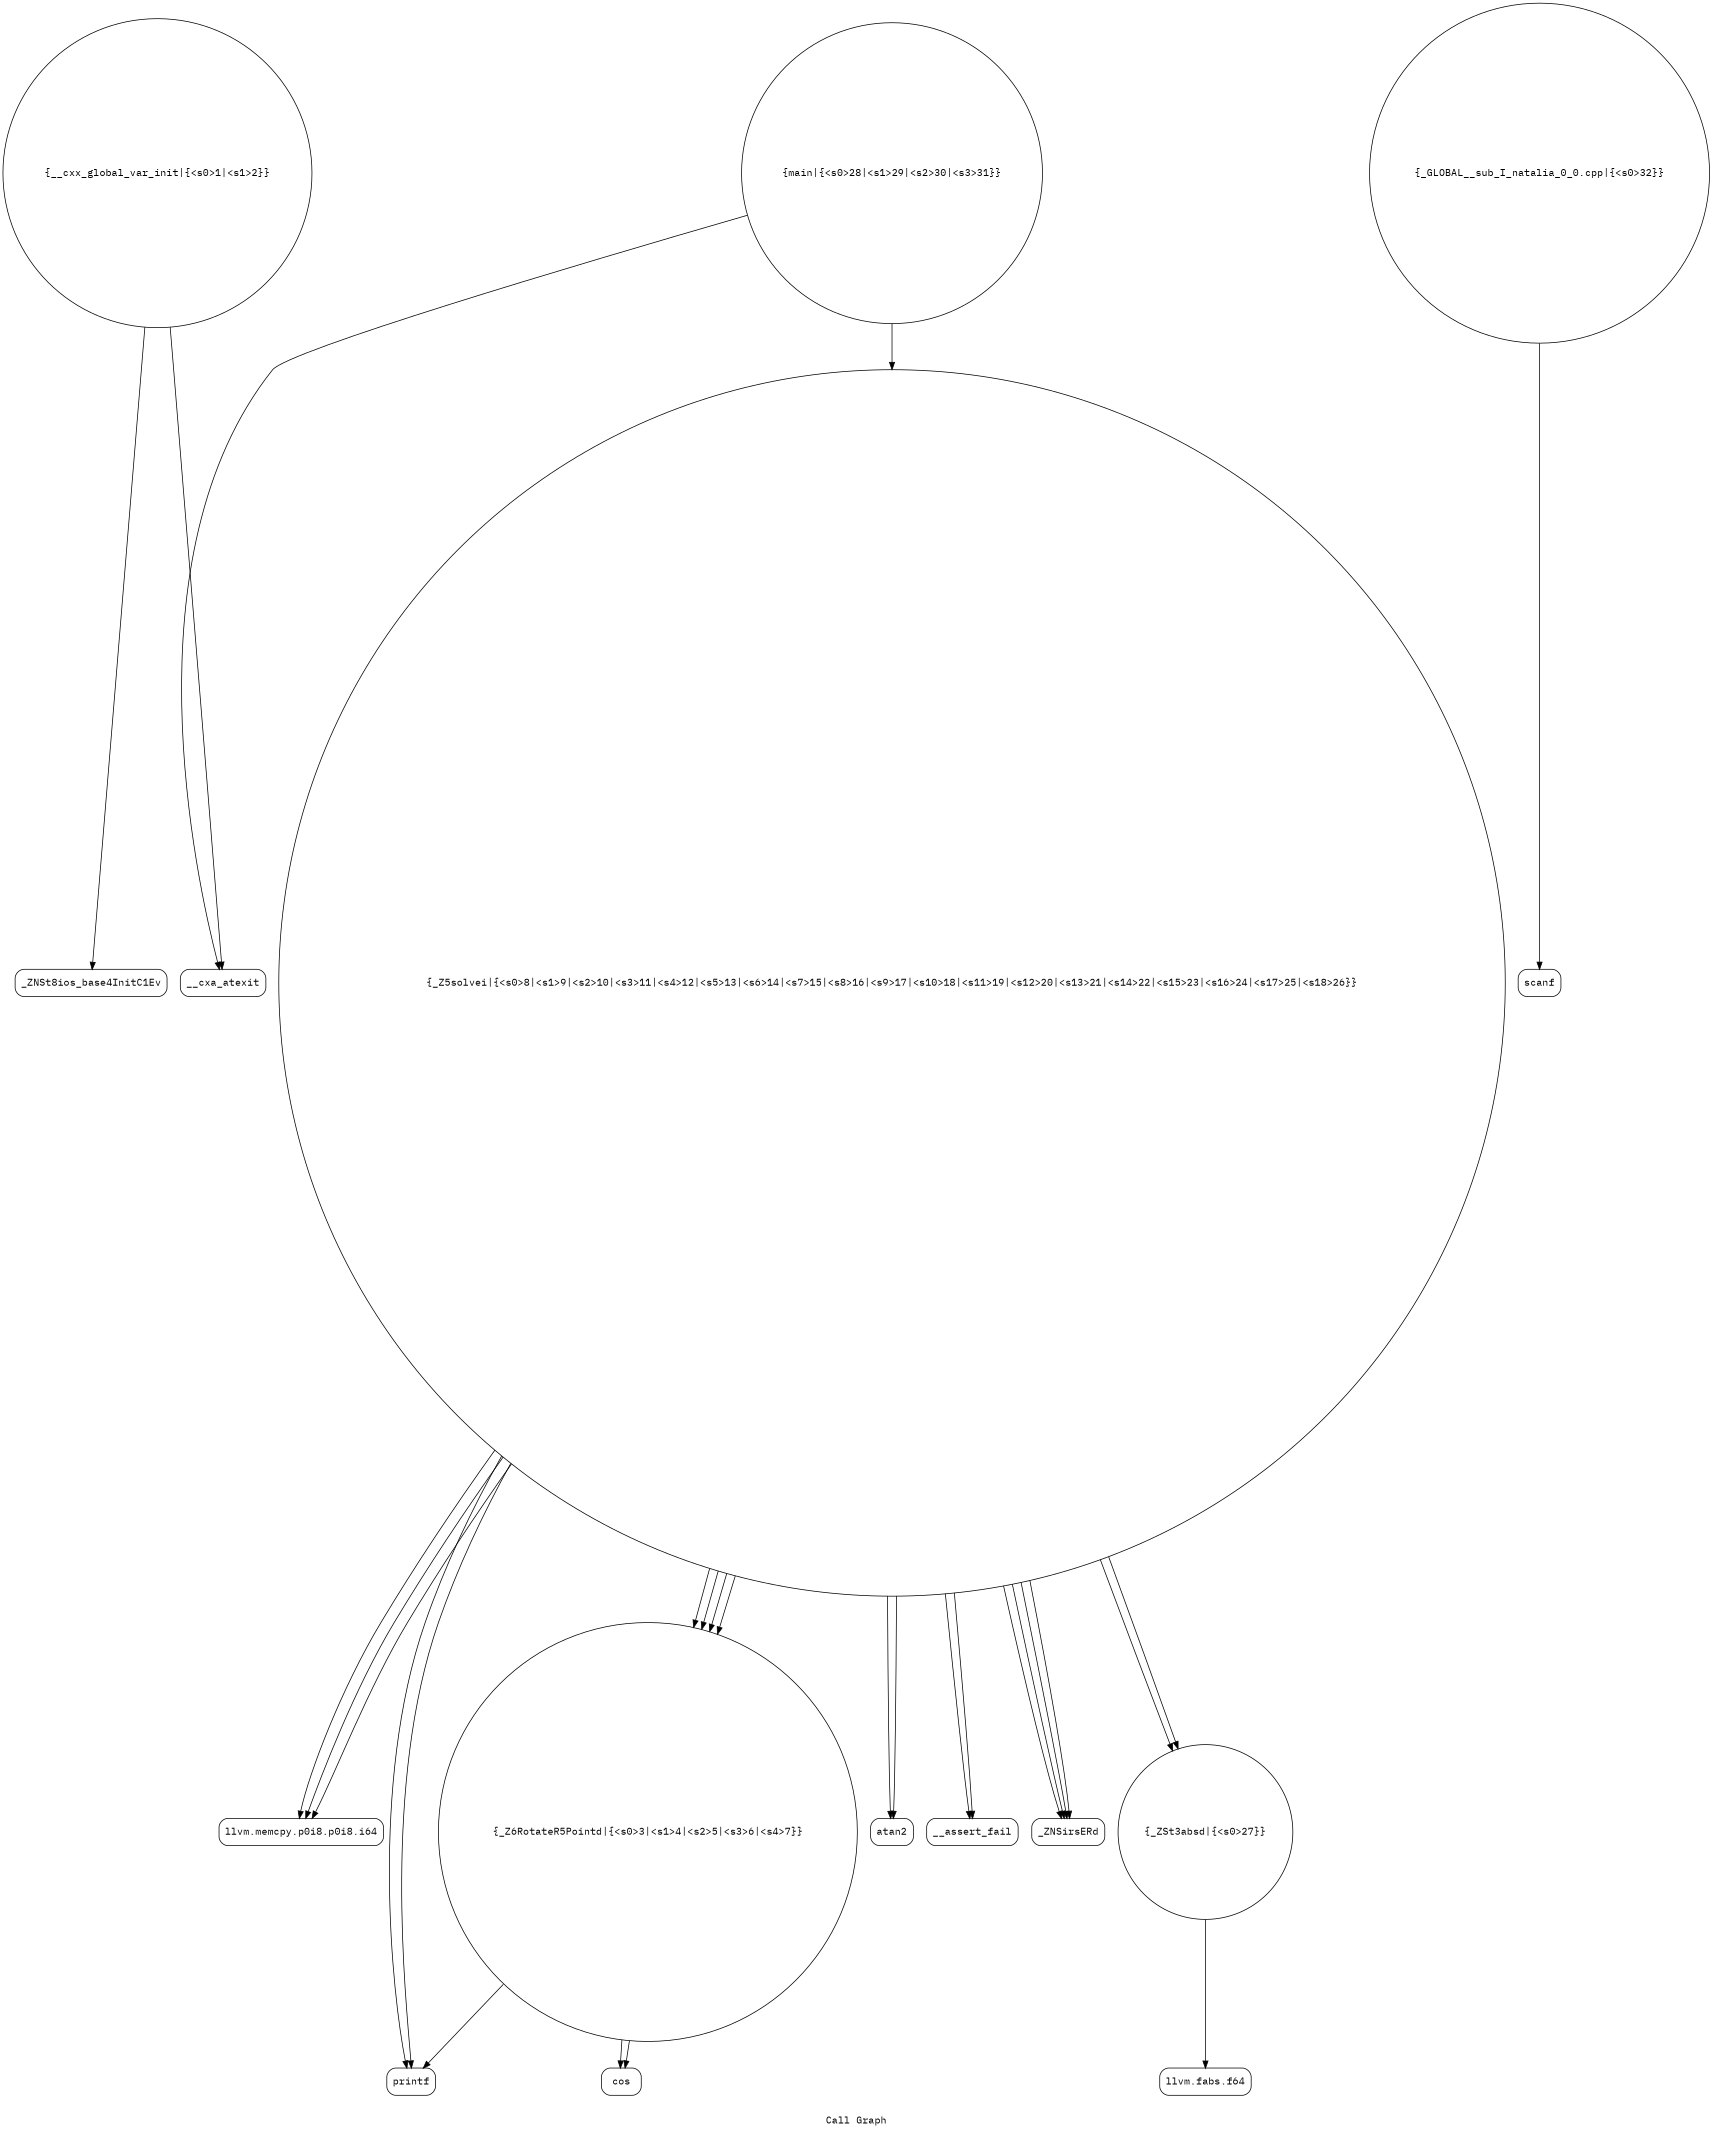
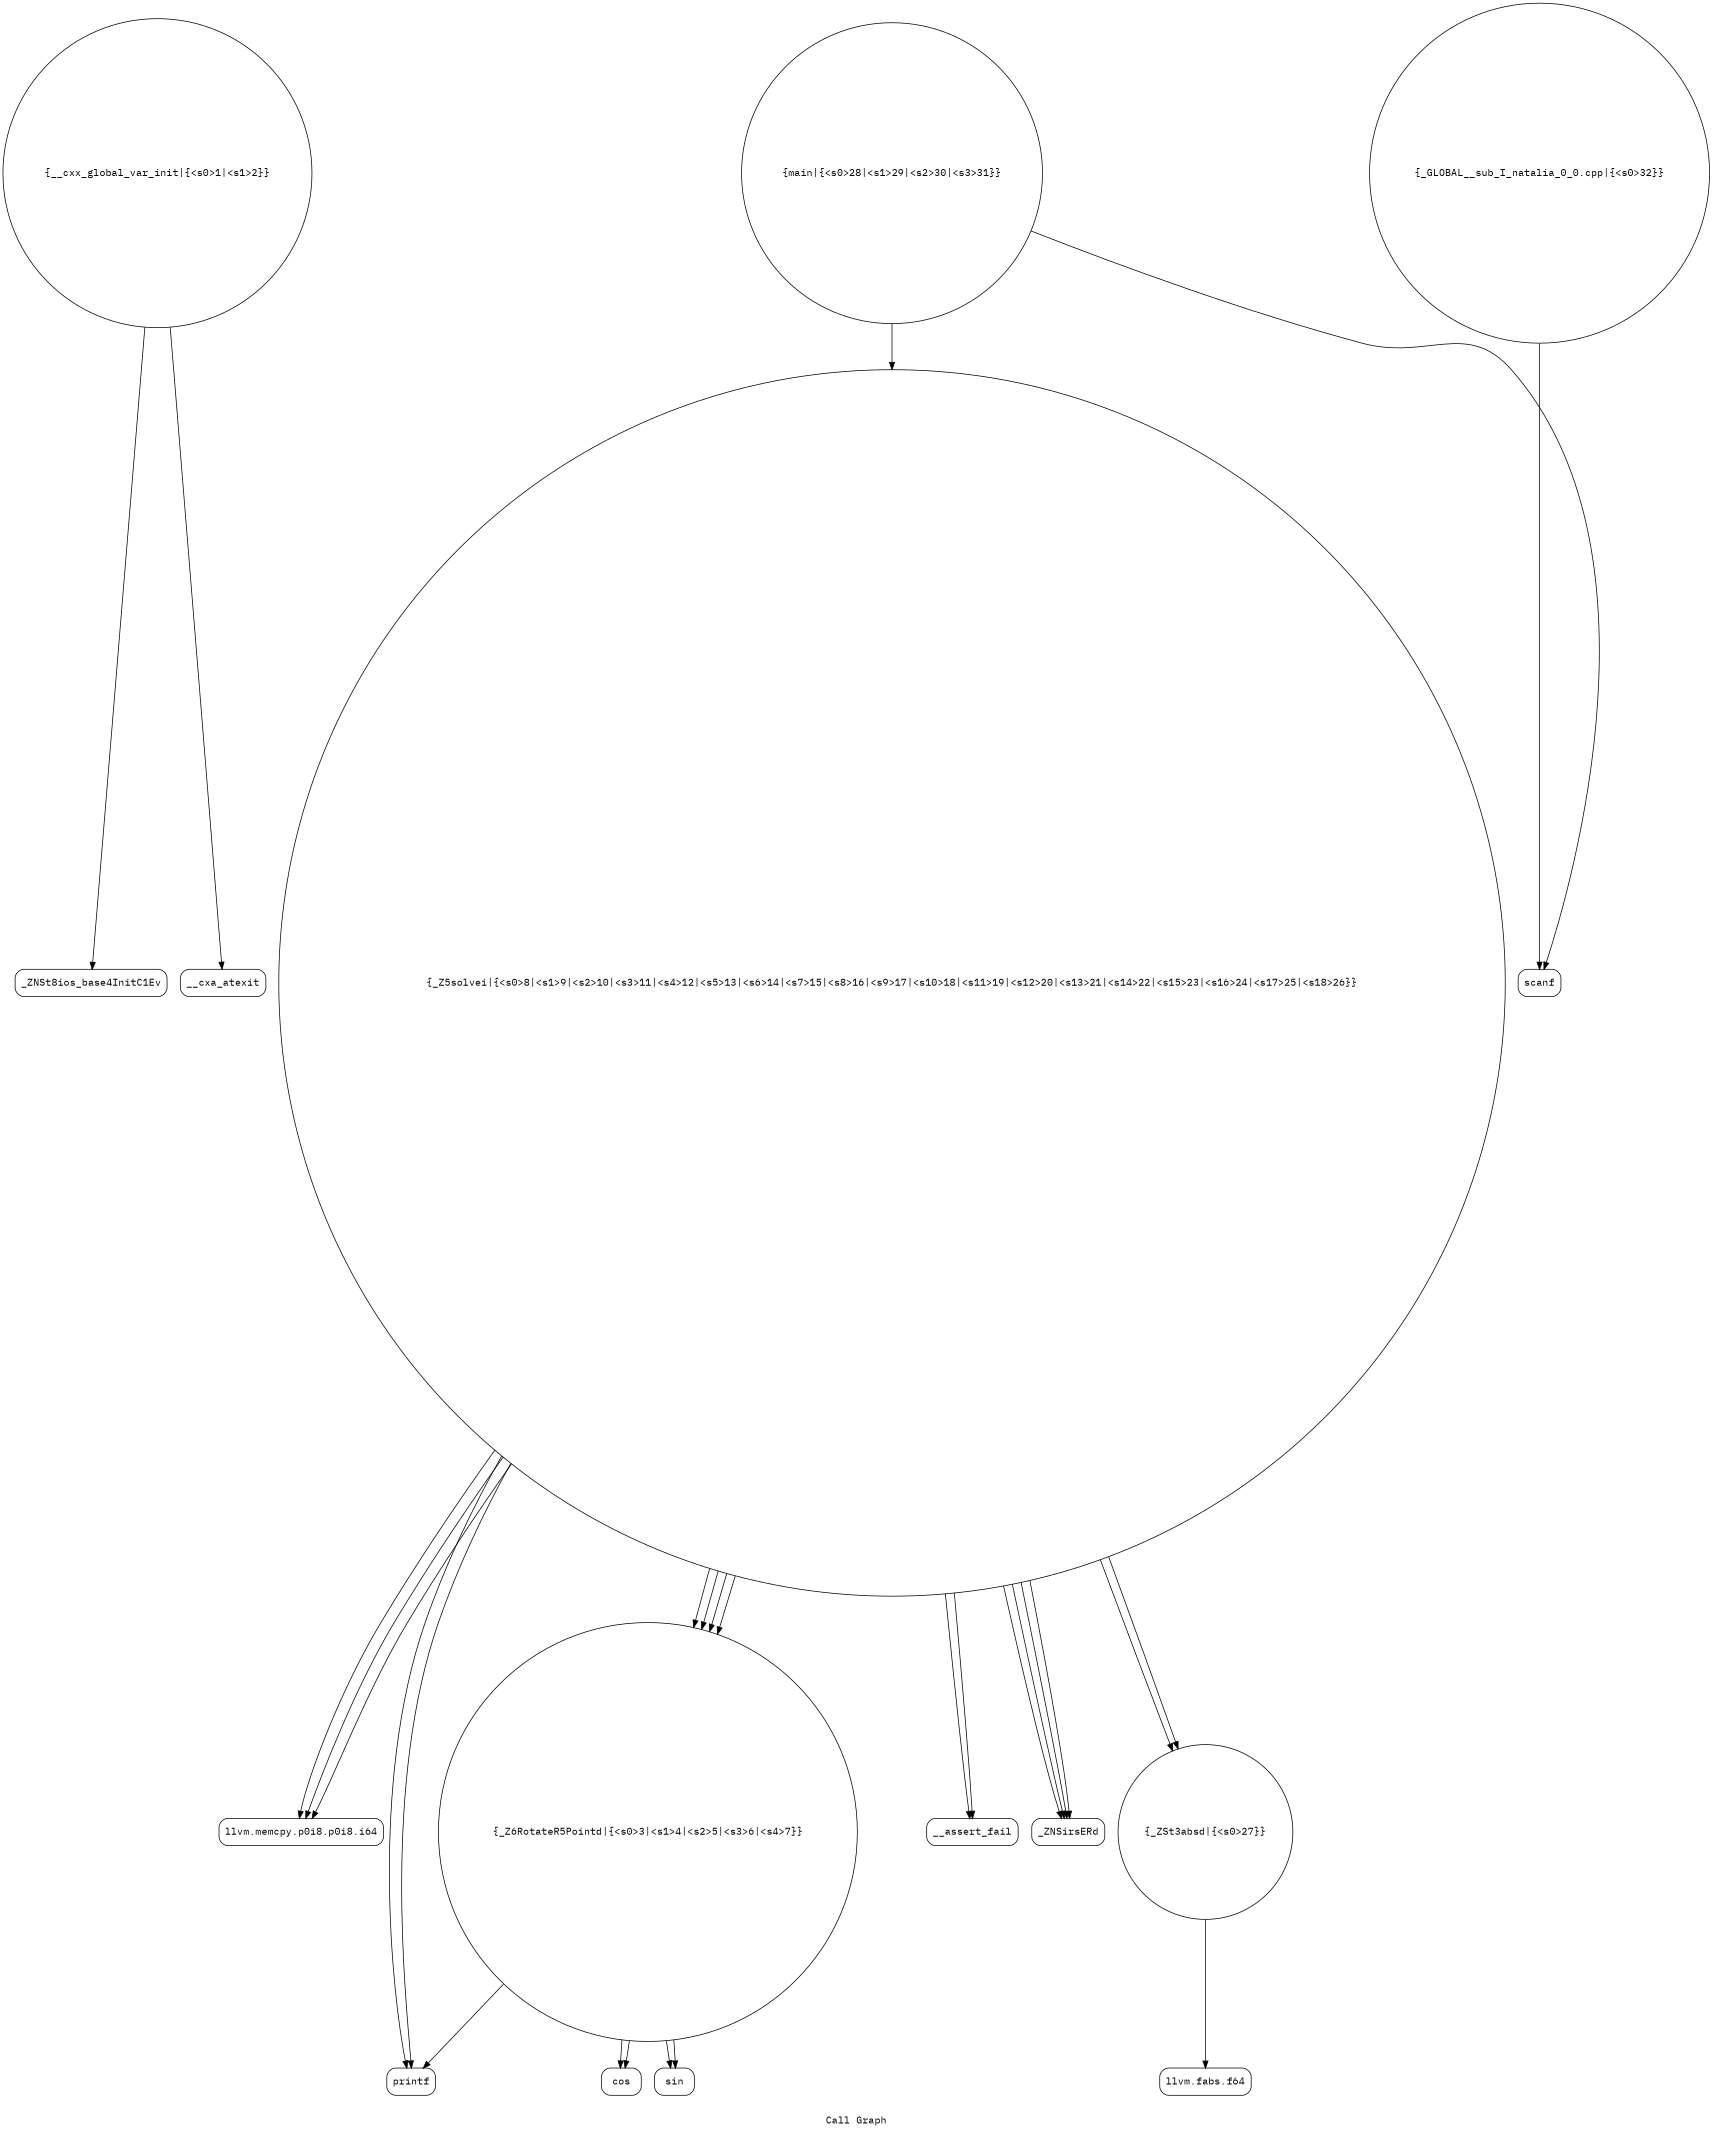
edge "{main|{<s0>28|<s1>29|<s2>30|<s3>31}}" -> "__cxa_atexit": now "{main|{<s0>28|<s1>29|<s2>30|<s3>31}}" -> "scanf"
node "atan2": removed
node "sin": added
